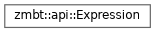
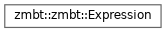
node "zmbt::api::Expression": label "zmbt::api::Expression" -> "zmbt::zmbt::Expression"
